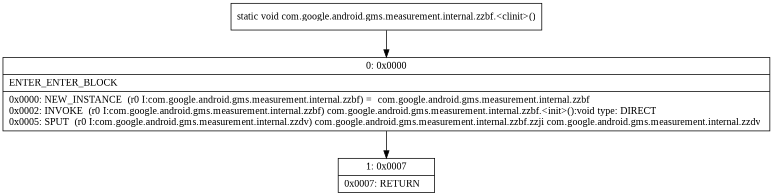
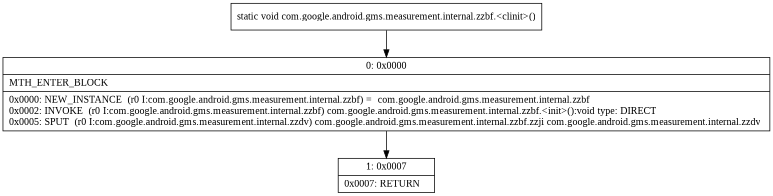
node "0: 0x0000": text "ENTER_ENTER_BLOCK" -> "MTH_ENTER_BLOCK"
